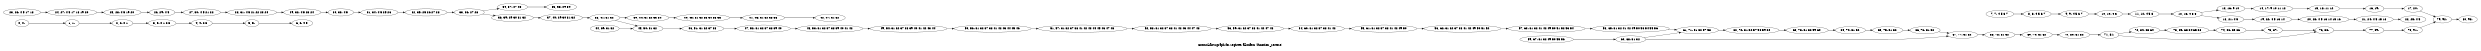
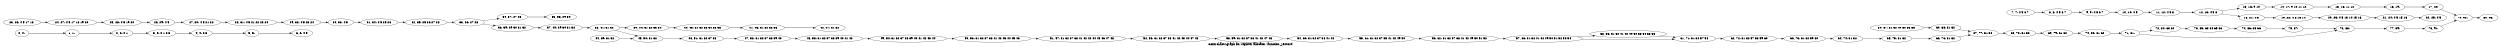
node "51, 57: 31 32 37 38 41 42 43 44 45 46 47 48": label "51, 57: 31 32 37 38 41 42 43 44 45 46 47 48" -> "51, 57: 31 32 37 38 41 42 42 44 45 46 47 48"
node "55, 61: 31 32 37 38 41 42 49 50": label "55, 61: 31 32 37 38 41 42 49 50" -> "55, 61: 31 32 37 35 41 42 49 50"
edge "60, 68: 31 32" -> "61, 71: 31 32 57 58": now "57, 63: 31 32 41 42 49 50 51 52 53 54" -> "61, 71: 31 32 57 58"
